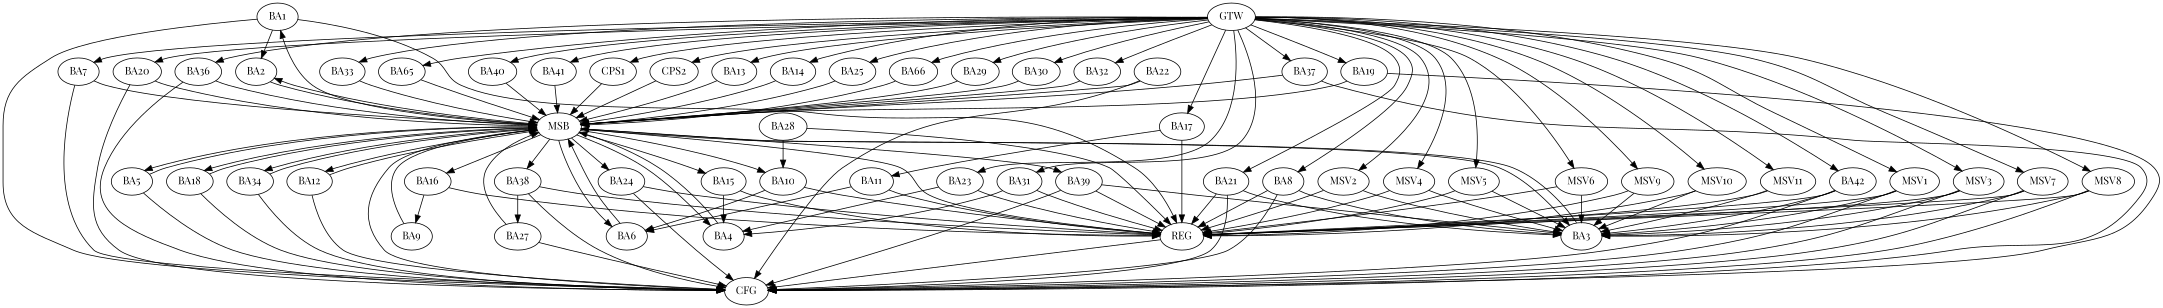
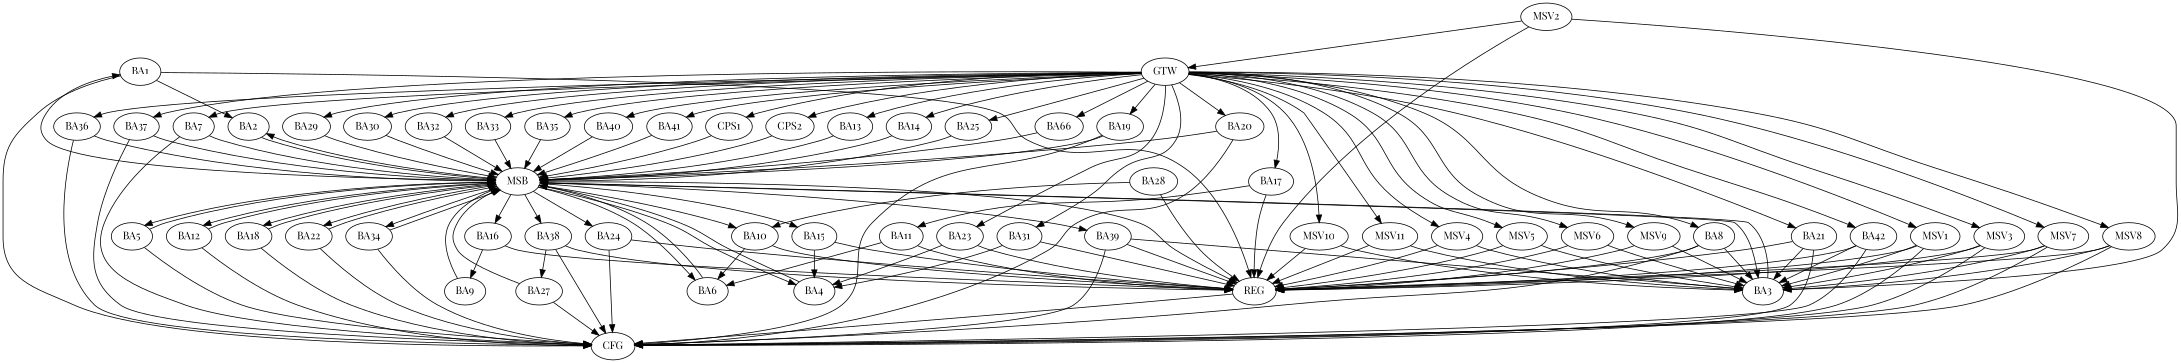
edge "GTW" -> "MSV2": reversed
node "BA65": label "BA65" -> "BA35"
edge "MSB" -> "CFG": now "MSB" -> "BA22"
